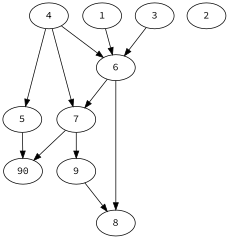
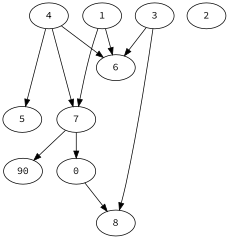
edge "6" -> "7": now "1" -> "7"
edge "5" -> "90": removed
edge "6" -> "8": now "3" -> "8"
node "9": label "9" -> "0"
